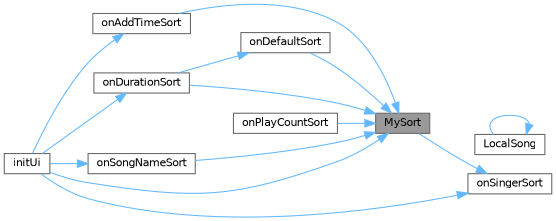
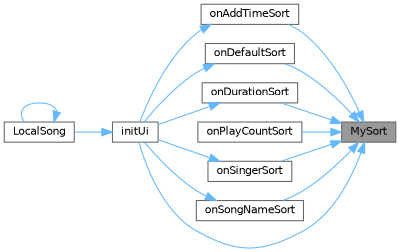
edge "onDurationSort" -> "onDefaultSort": now "initUi" -> "onDefaultSort"
edge "LocalSong" -> "initUi": added
edge "MySort" -> "onSingerSort": reversed
